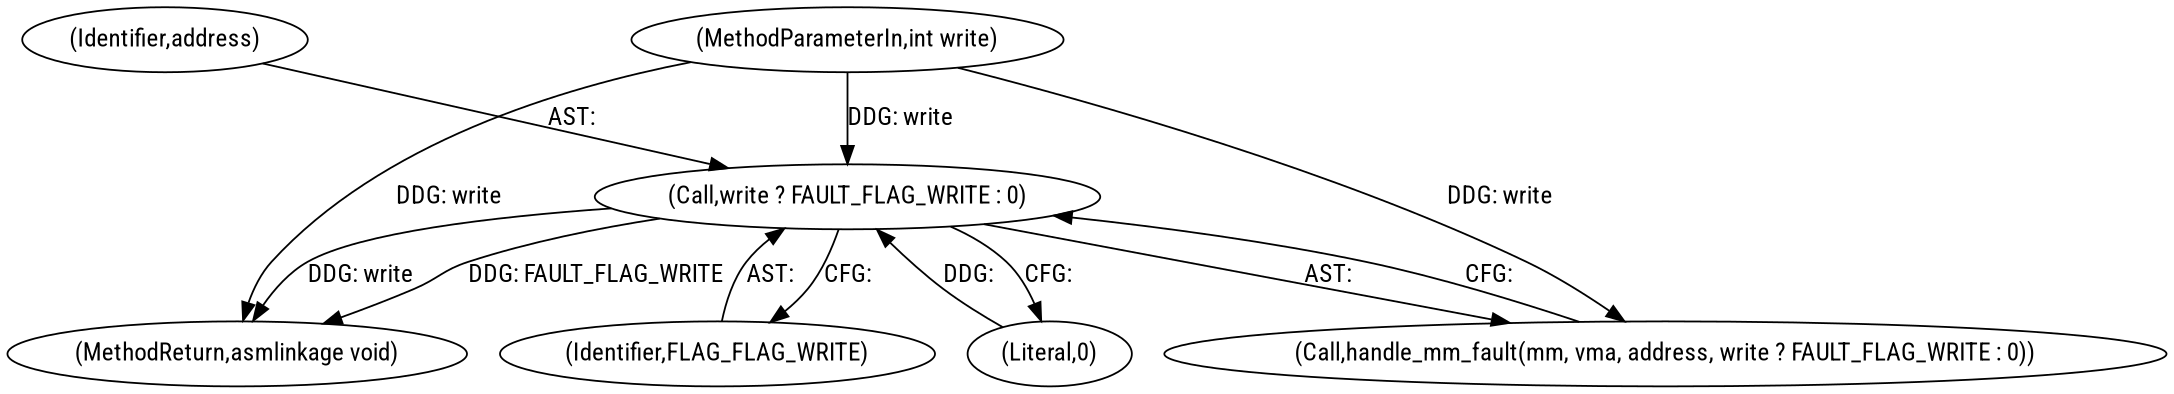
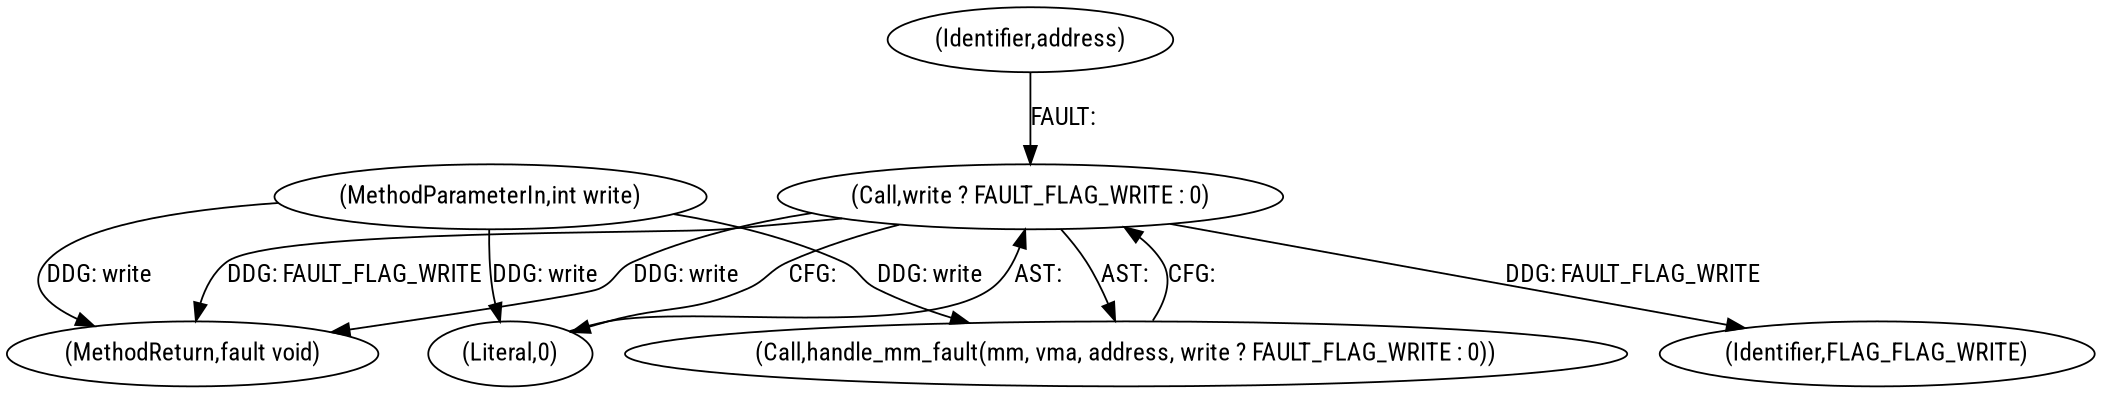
edge "(MethodParameterIn,int write)" -> "(Call,write ? FAULT_FLAG_WRITE : 0)": now "(MethodParameterIn,int write)" -> "(Literal,0)"
edge "(Identifier,address)" -> "(Call,write ? FAULT_FLAG_WRITE : 0)": label "AST: " -> "FAULT: "
edge "(Identifier,FLAG_FLAG_WRITE)" -> "(Call,write ? FAULT_FLAG_WRITE : 0)": removed, label "AST:"
edge "(Call,write ? FAULT_FLAG_WRITE : 0)" -> "(Identifier,FLAG_FLAG_WRITE)": label "CFG: " -> "DDG: FAULT_FLAG_WRITE"
edge "(Literal,0)" -> "(Call,write ? FAULT_FLAG_WRITE : 0)": label "DDG: " -> "AST: "
node "(MethodReturn,asmlinkage void)": label "(MethodReturn,asmlinkage void)" -> "(MethodReturn,fault void)"
